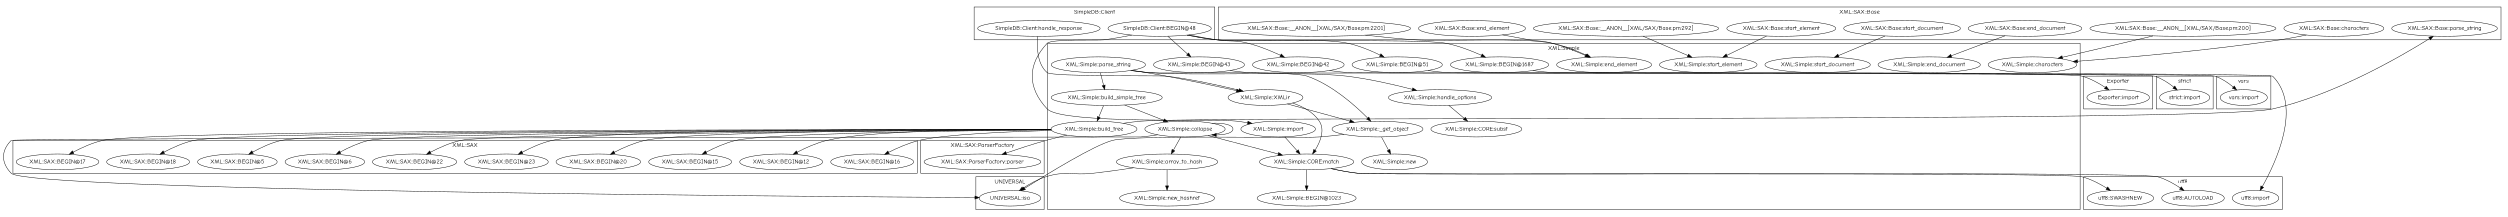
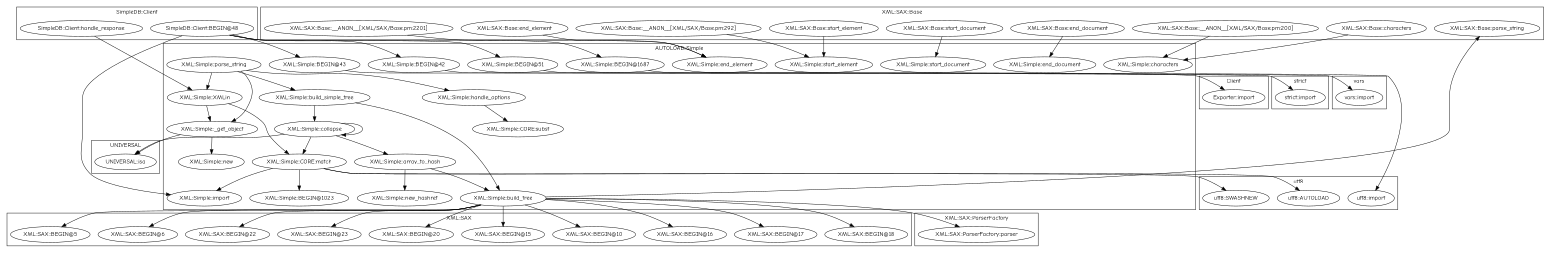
cluster "XML::Simple": label "XML::Simple" -> "AUTOLOAD::Simple"
cluster "Exporter": label "Exporter" -> "Client"
edge "XML::Simple::import" -> "XML::Simple::CORE:match": reversed
node "XML::SAX::BEGIN@12": label "XML::SAX::BEGIN@12" -> "XML::SAX::BEGIN@10"
edge "XML::Simple::array_to_hash" -> "UNIVERSAL::isa": now "XML::Simple::array_to_hash" -> "XML::Simple::build_tree"
